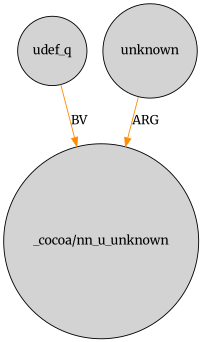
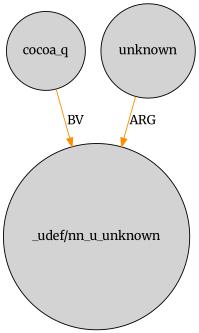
node "udef_q": label "udef_q" -> "cocoa_q"
node "_cocoa/nn_u_unknown": label "_cocoa/nn_u_unknown" -> "_udef/nn_u_unknown"
